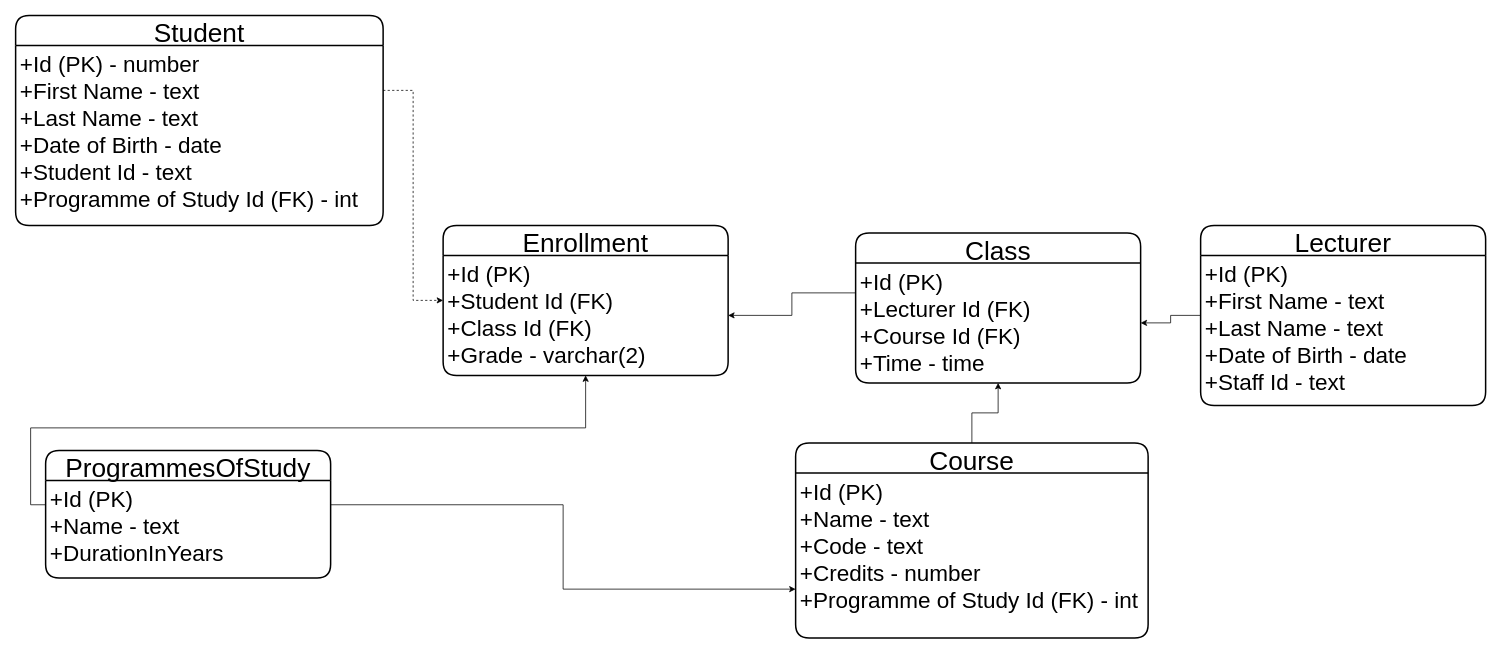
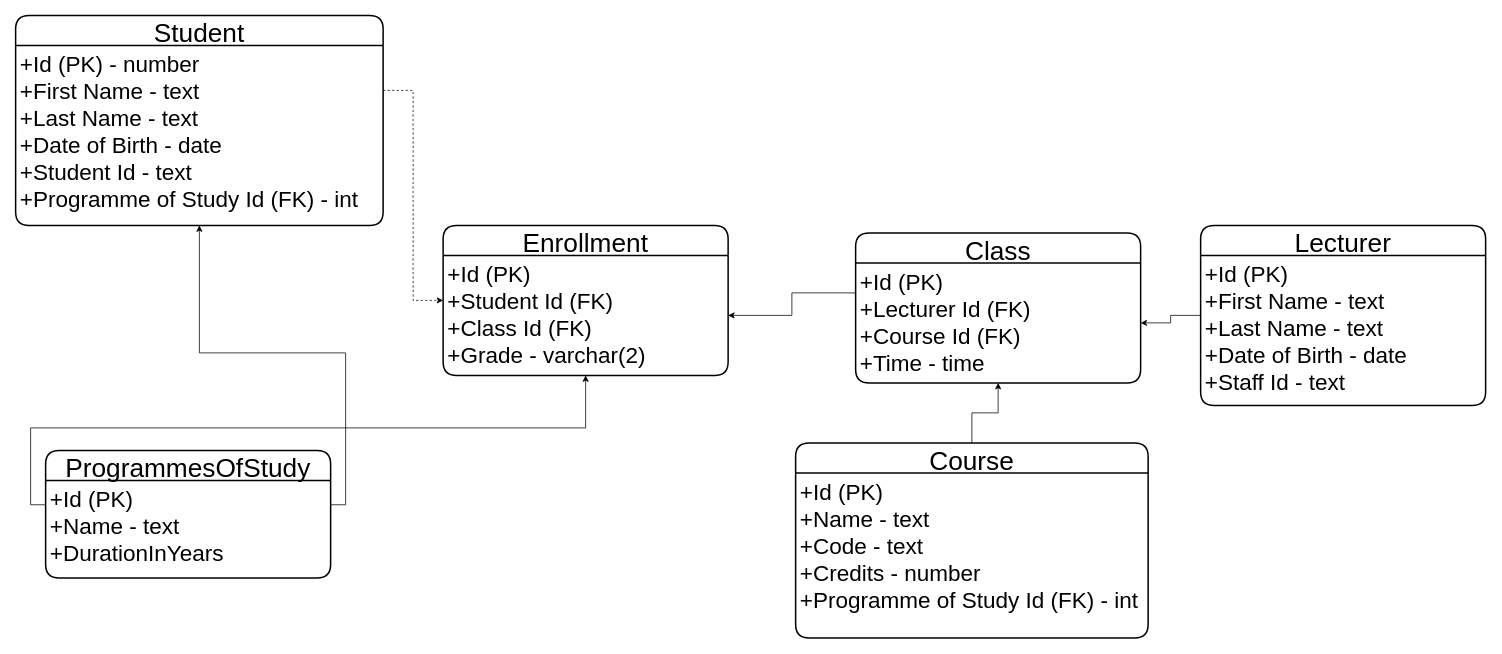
edge "+Id (PK) +Name - text +DurationInYears" -> "Course": now "+Id (PK) +Name - text +DurationInYears" -> "+Id (PK) - number +First Name - text +Last Name - text +Date of Birth - date +Student Id - text +Programme of Study Id (FK) - int"
